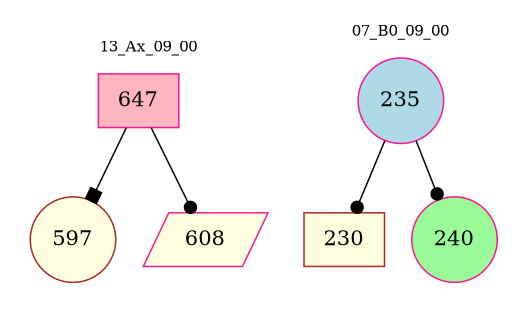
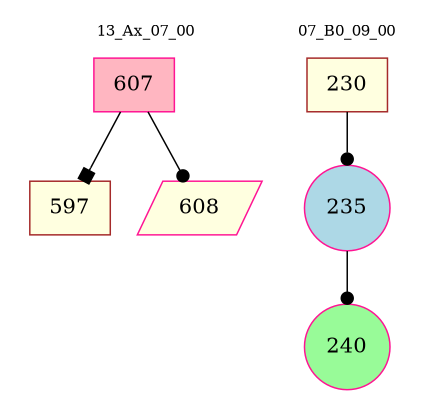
cluster "13_Ax_09_00": label "13_Ax_09_00" -> "13_Ax_07_00"
node "647": label "647" -> "607"
edge "235" -> "230": reversed
node "597": shape circle -> box
